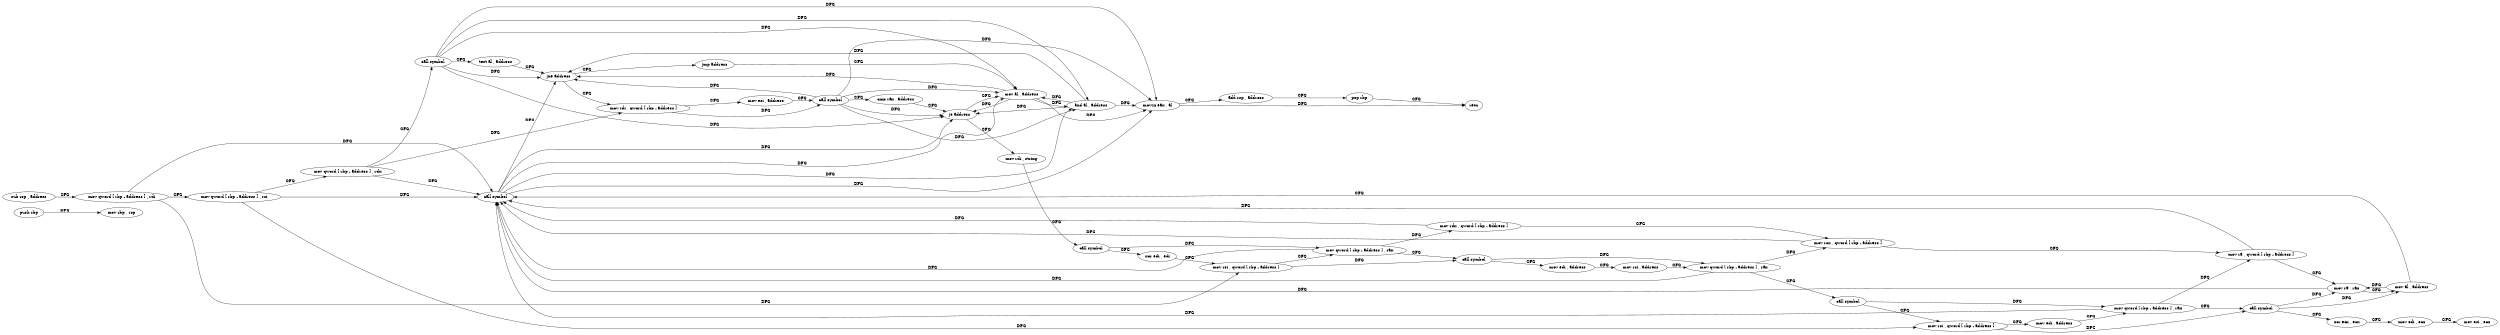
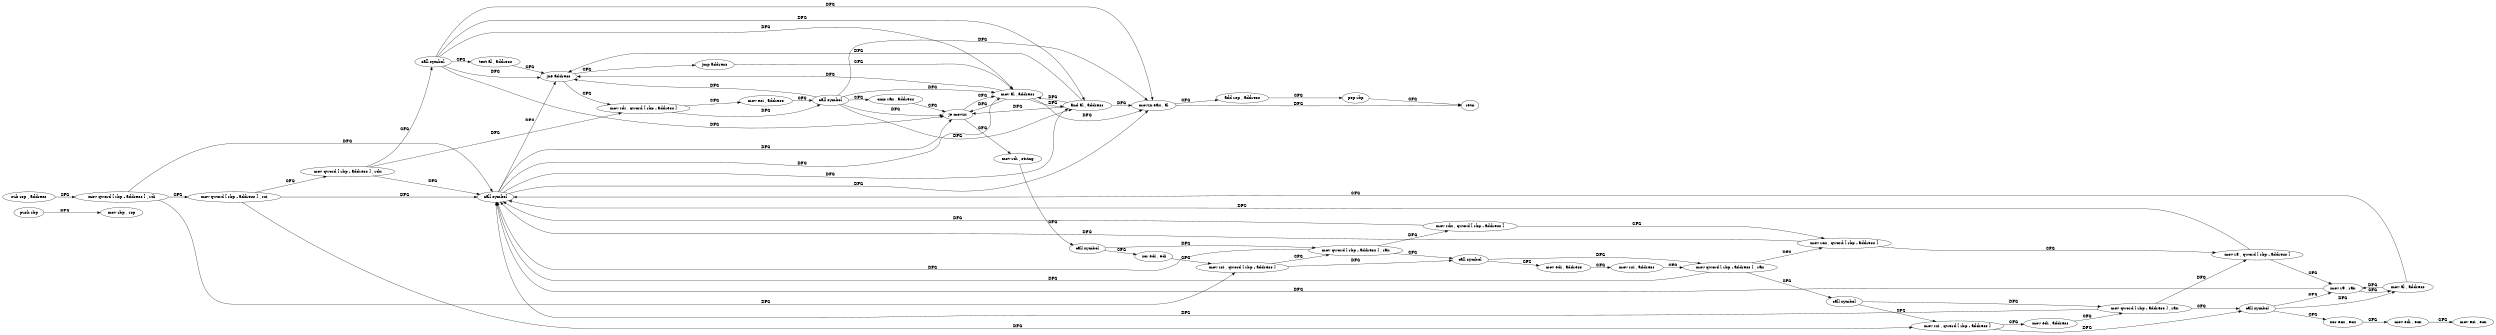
node "je address": label "je address" -> "je movzx"
